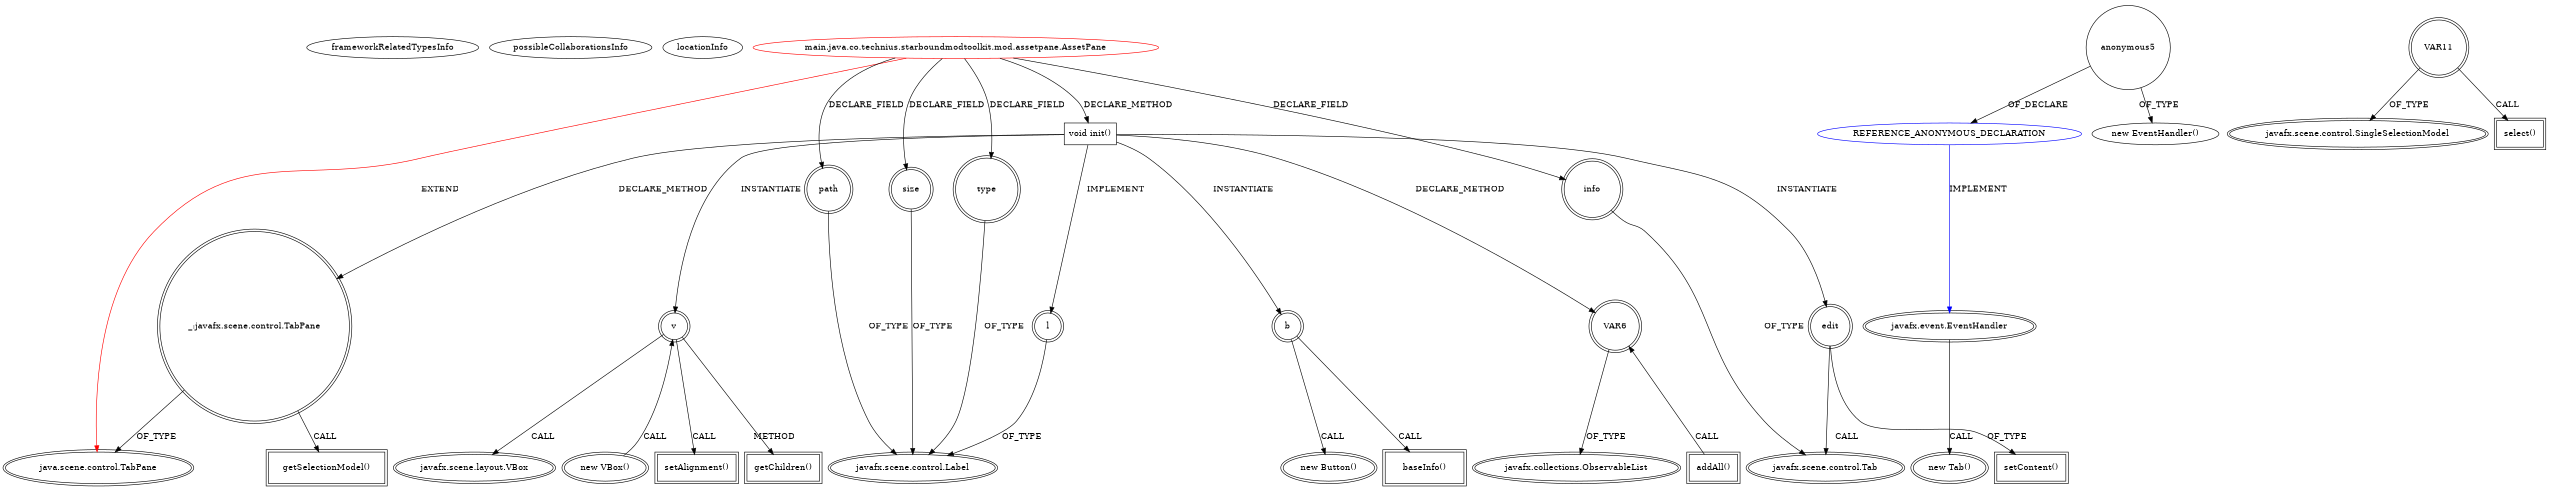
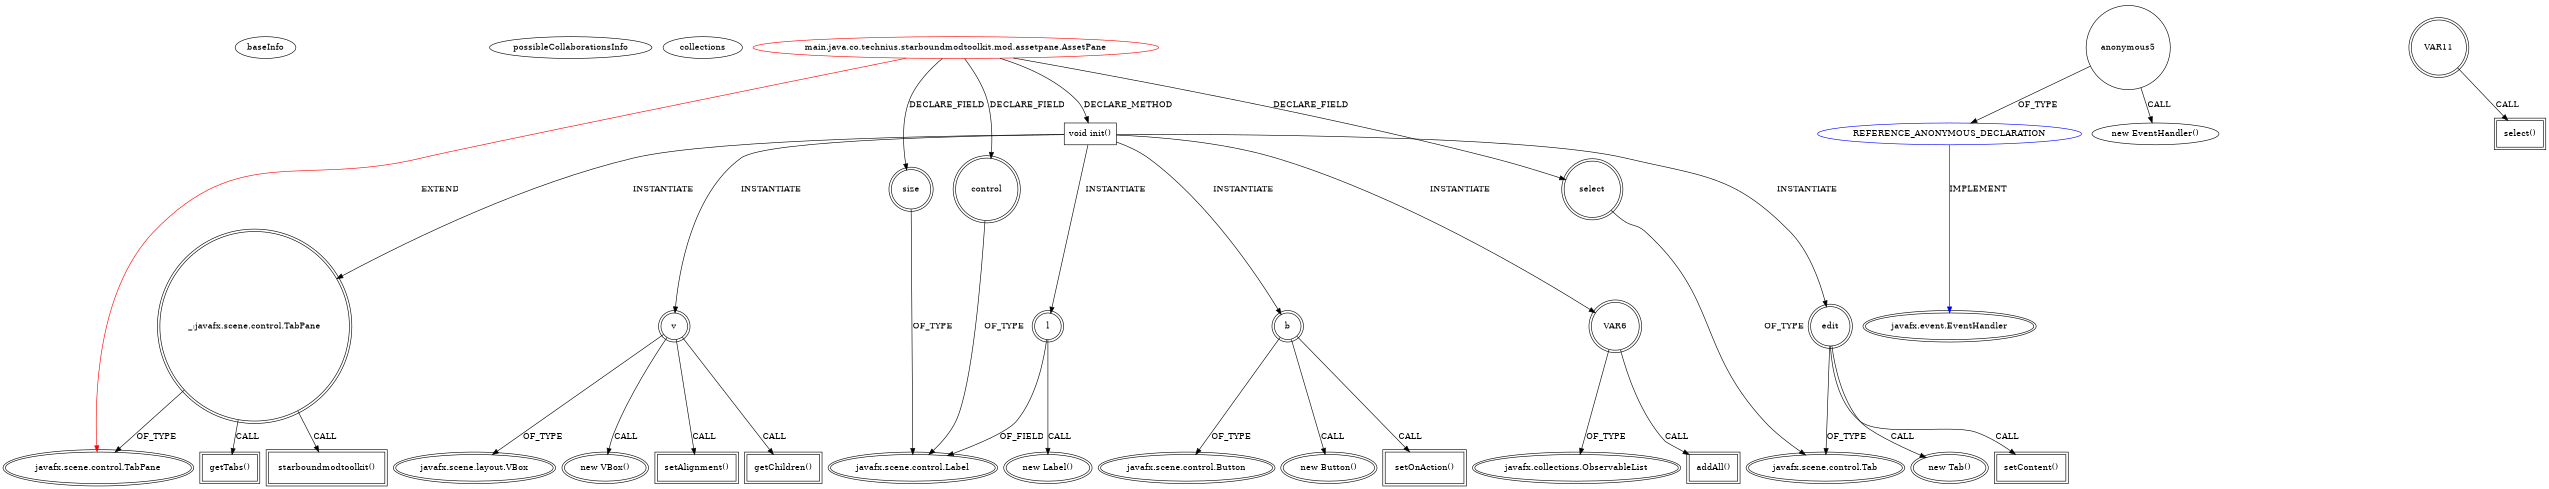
node "baseInfo": added
node "frameworkRelatedTypesInfo": removed
node "locationInfo": label "locationInfo" -> "collections"
edge "anonymous5" -> "REFERENCE_ANONYMOUS_DECLARATION": label "OF_DECLARE" -> "OF_TYPE"
edge "anonymous5" -> "new EventHandler()": label "OF_TYPE" -> "CALL"
node "javafx.scene.control.SingleSelectionModel": removed
edge "void init()" -> "_:javafx.scene.control.TabPane": label "DECLARE_METHOD" -> "INSTANTIATE"
node "path": removed
node "type": label "type" -> "control"
edge "void init()" -> "l": label "IMPLEMENT" -> "INSTANTIATE"
edge "void init()" -> "VAR6": label "DECLARE_METHOD" -> "INSTANTIATE"
node "info": label "info" -> "select"
edge "javafx.event.EventHandler" -> "new Tab()": now "edit" -> "new Tab()"
edge "addAll()" -> "VAR6": reversed
edge "new VBox()" -> "v": reversed
edge "v" -> "javafx.scene.layout.VBox": label "CALL" -> "OF_TYPE"
edge "v" -> "getChildren()": label "METHOD" -> "CALL"
edge "l" -> "javafx.scene.control.Label": label "OF_TYPE" -> "OF_FIELD"
edge "edit" -> "javafx.scene.control.Tab": label "CALL" -> "OF_TYPE"
edge "edit" -> "setContent()": label "OF_TYPE" -> "CALL"
node "java.scene.control.TabPane": label "java.scene.control.TabPane" -> "javafx.scene.control.TabPane"
node "getTabs()": added
node "getSelectionModel()": label "getSelectionModel()" -> "starboundmodtoolkit()"
node "new Label()": added
node "javafx.scene.control.Button": added
node "baseInfo()": label "baseInfo()" -> "setOnAction()"
